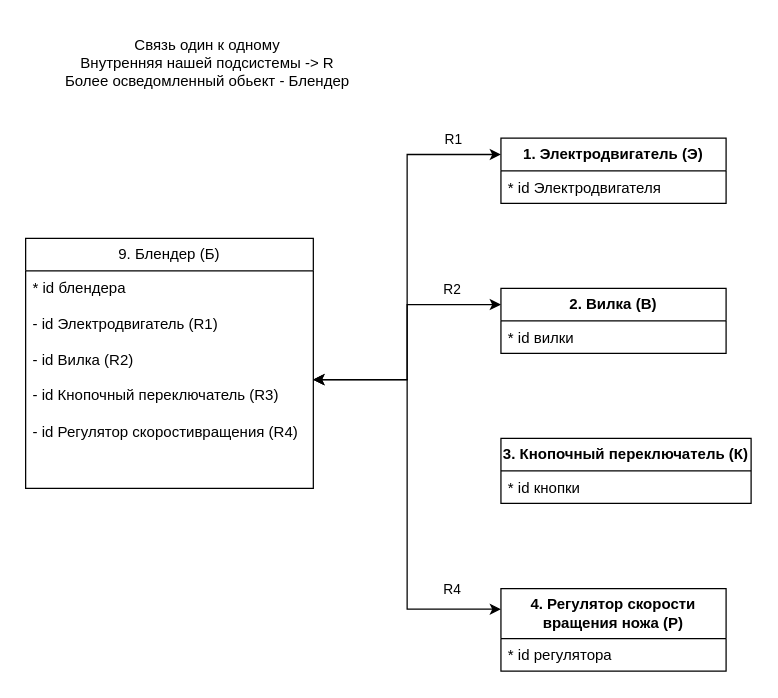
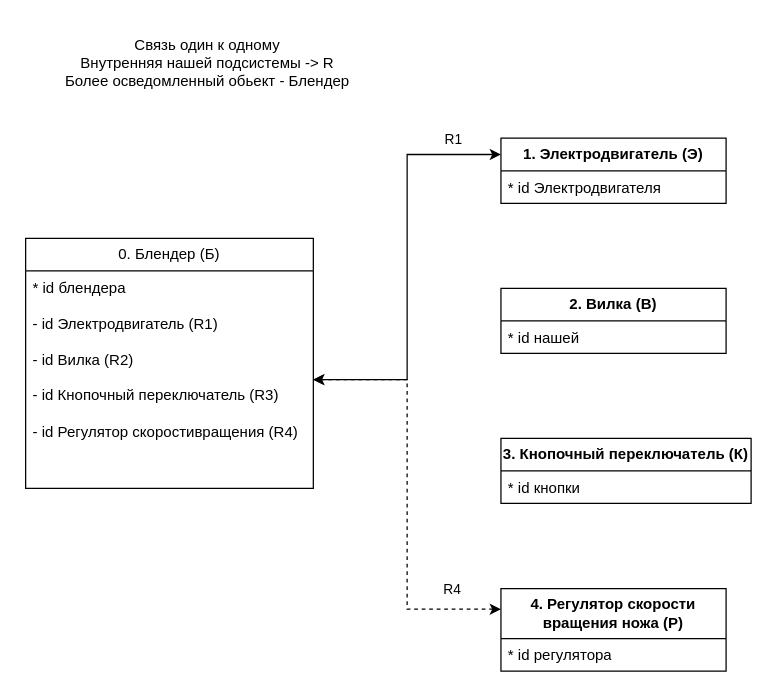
node "9. Блендер (Б)": label "9. Блендер (Б)" -> "0. Блендер (Б)"
edge "2. Вилка (В)" -- "* id блендера - id Электродвигатель (R1) - id Вилка (R2) - id Кнопочный переключатель (R3) - id Регулятор скоростивращения (R4)": removed, label "R2"
node "* id вилки": label "* id вилки" -> "* id нашей"
edge "* id блендера - id Электродвигатель (R1) - id Вилка (R2) - id Кнопочный переключатель (R3) - id Регулятор скоростивращения (R4)" -- "4. Регулятор скорости вращения ножа (Р)": style solid -> dashed
